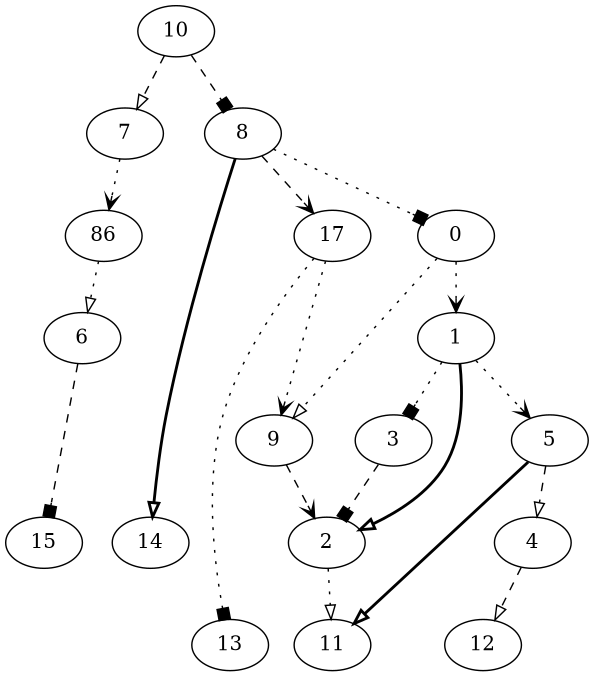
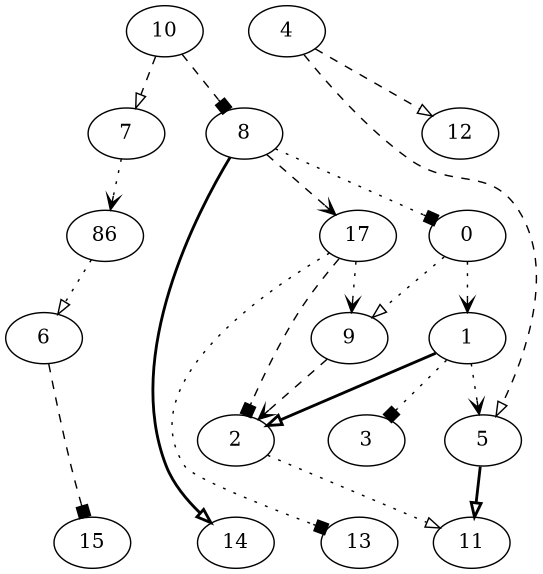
edge "5" -> "4": reversed
edge "3" -> "2": now "17" -> "2"
